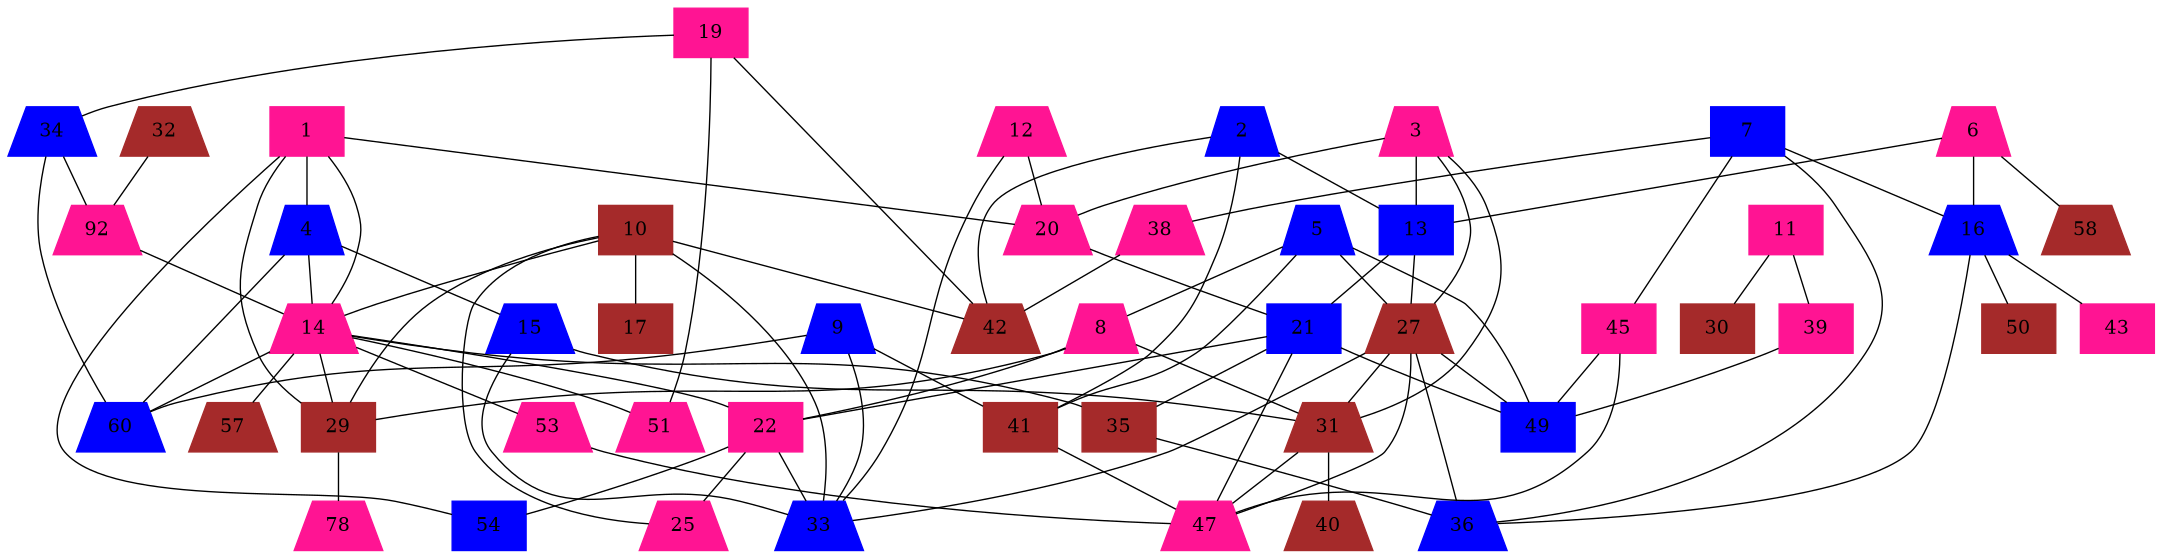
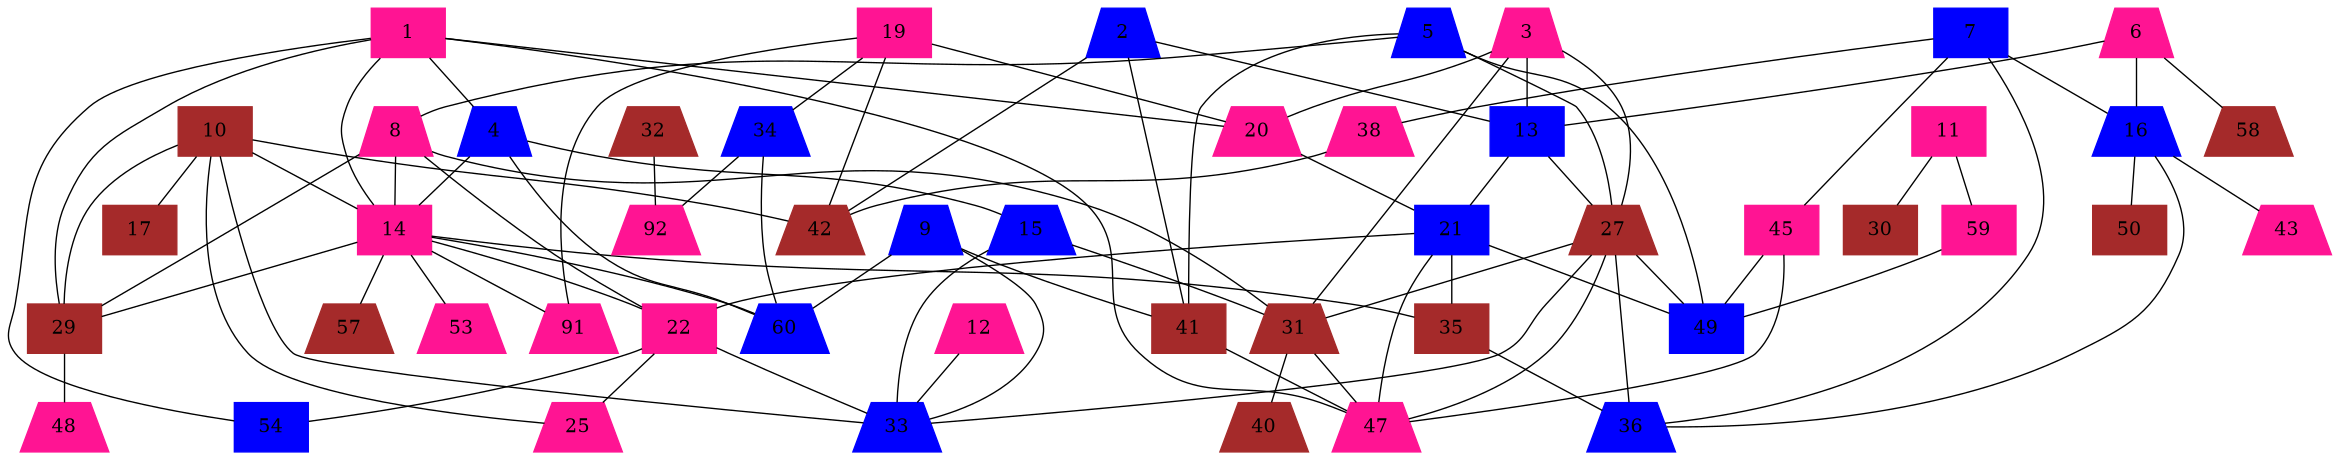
edge "12" -- "20": now "19" -- "20"
edge "92" -- "14": now "8" -- "14"
node "14": shape trapezium -> box
node "39": label "39" -> "59"
node "43": shape box -> trapezium
node "51": label "51" -> "91"
edge "53" -- "47": now "1" -- "47"
node "78": label "78" -> "48"
